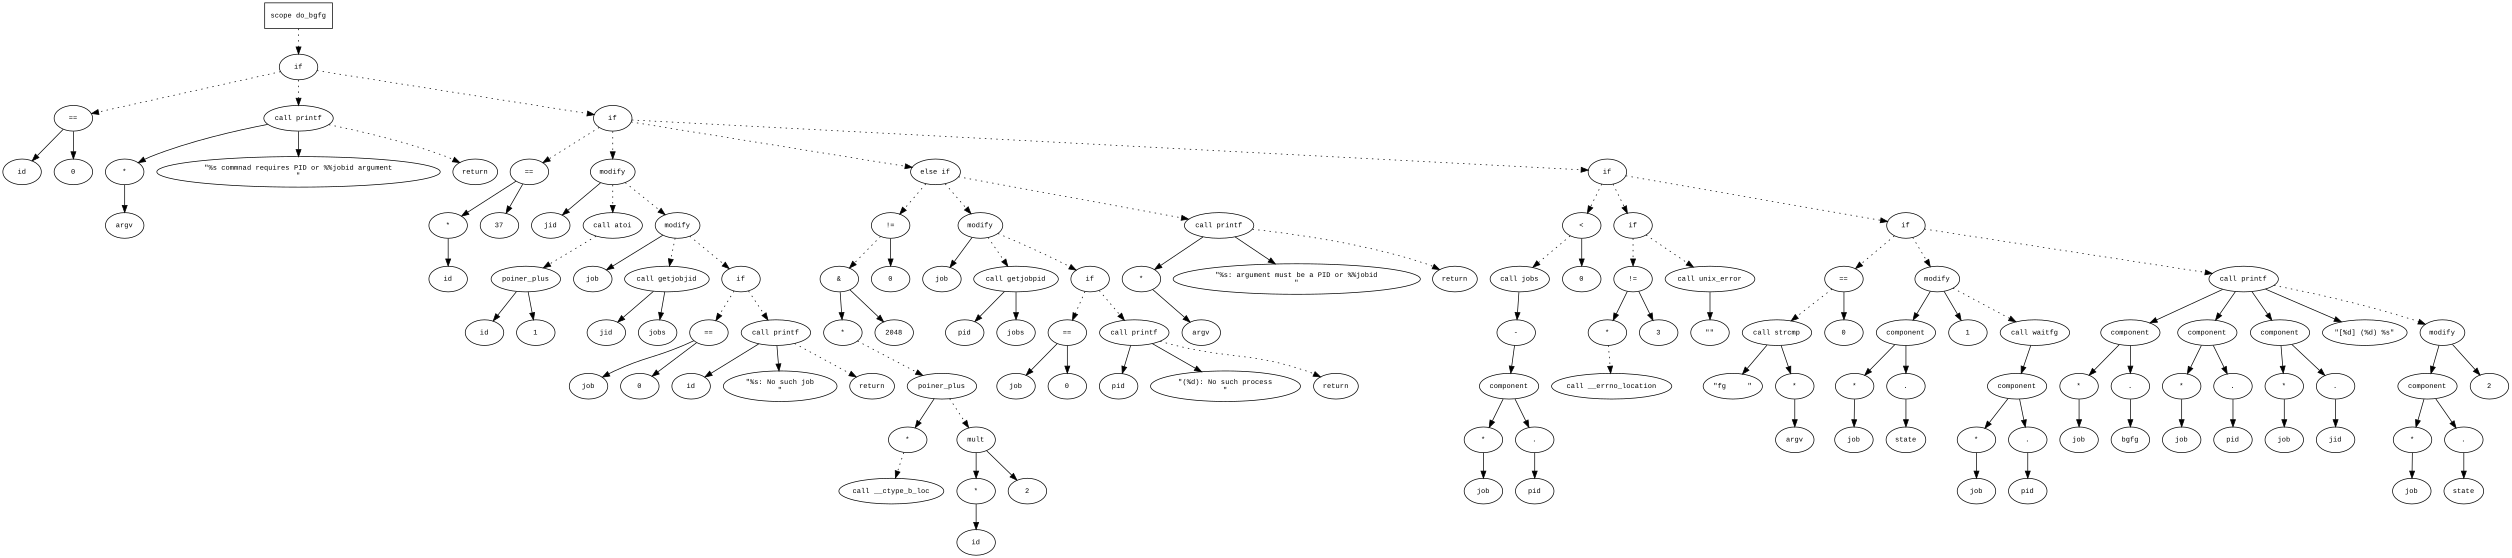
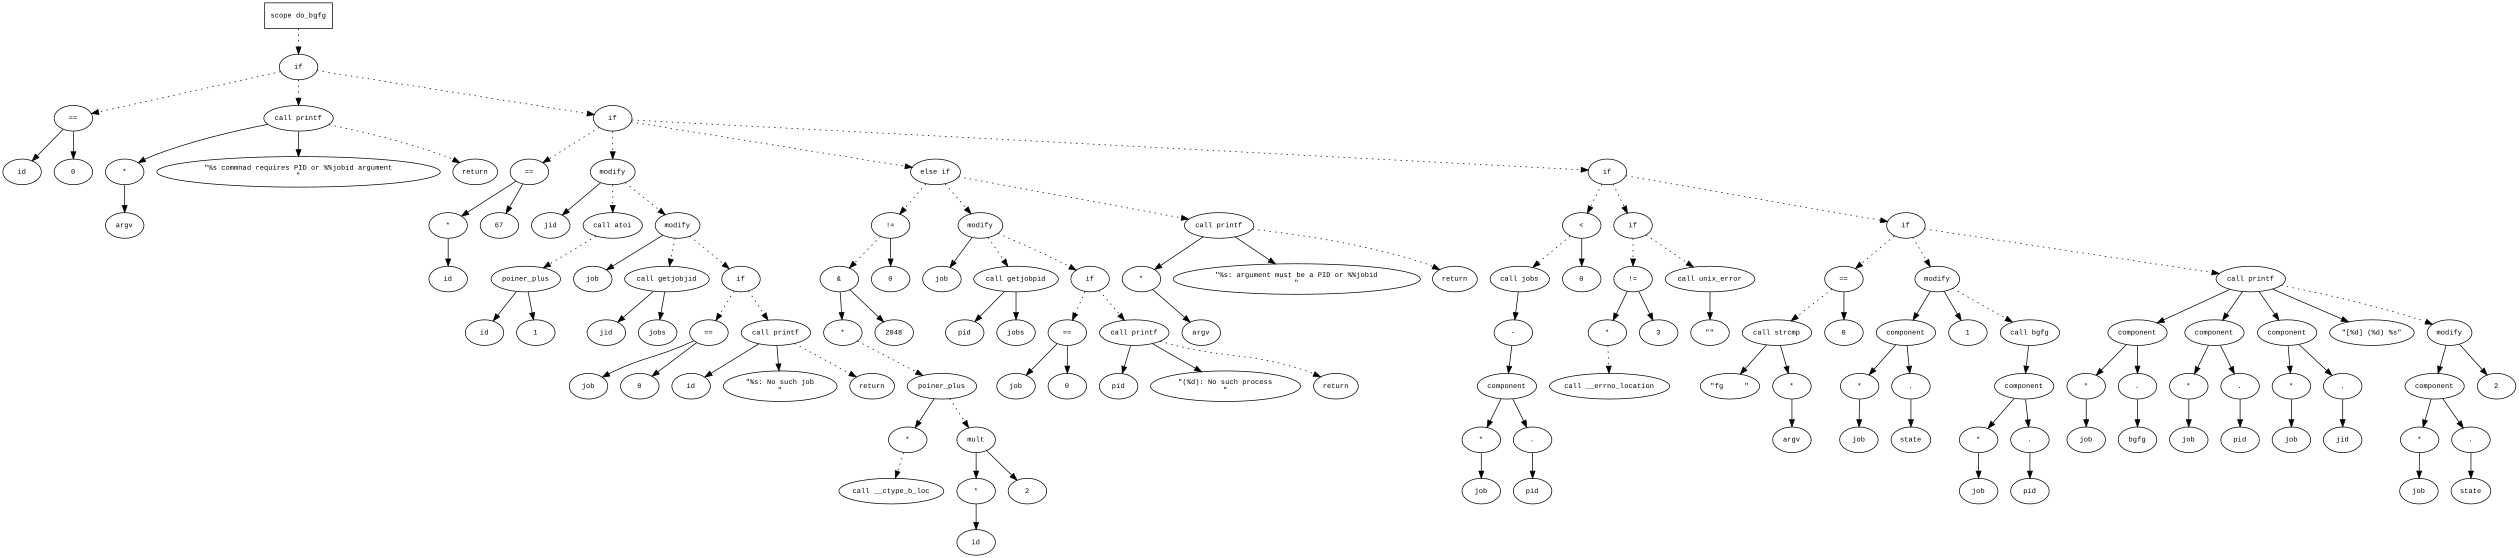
node "37": label "37" -> "67"
node "call waitfg": label "call waitfg" -> "call bgfg"
